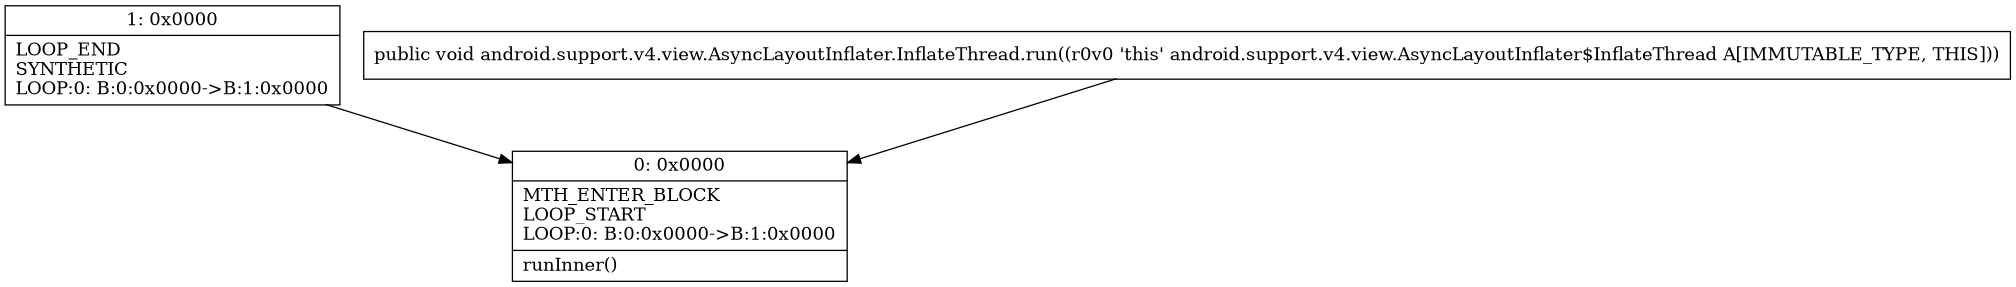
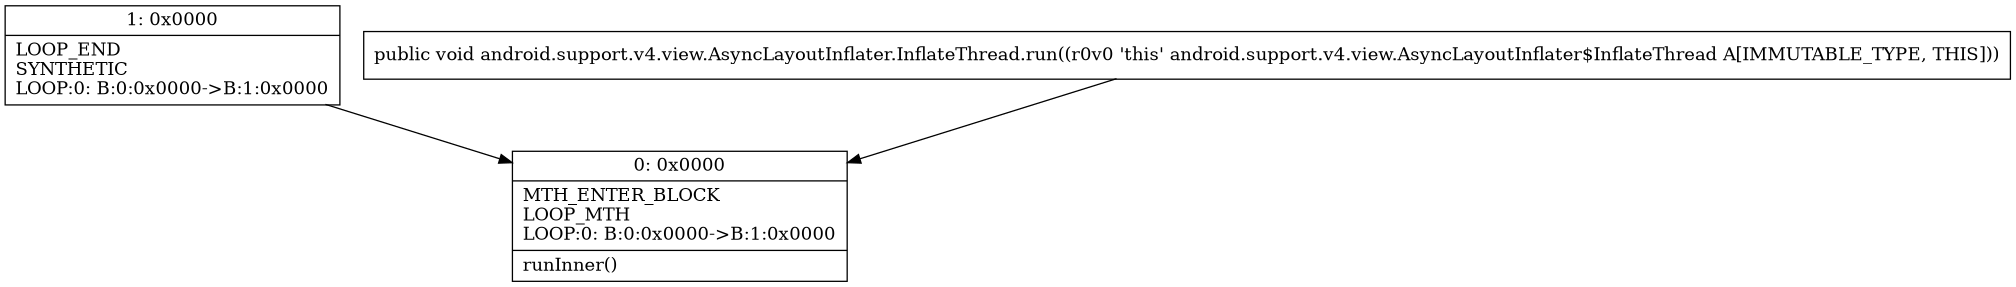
node "0: 0x0000": text "LOOP_START" -> "LOOP_MTH"
